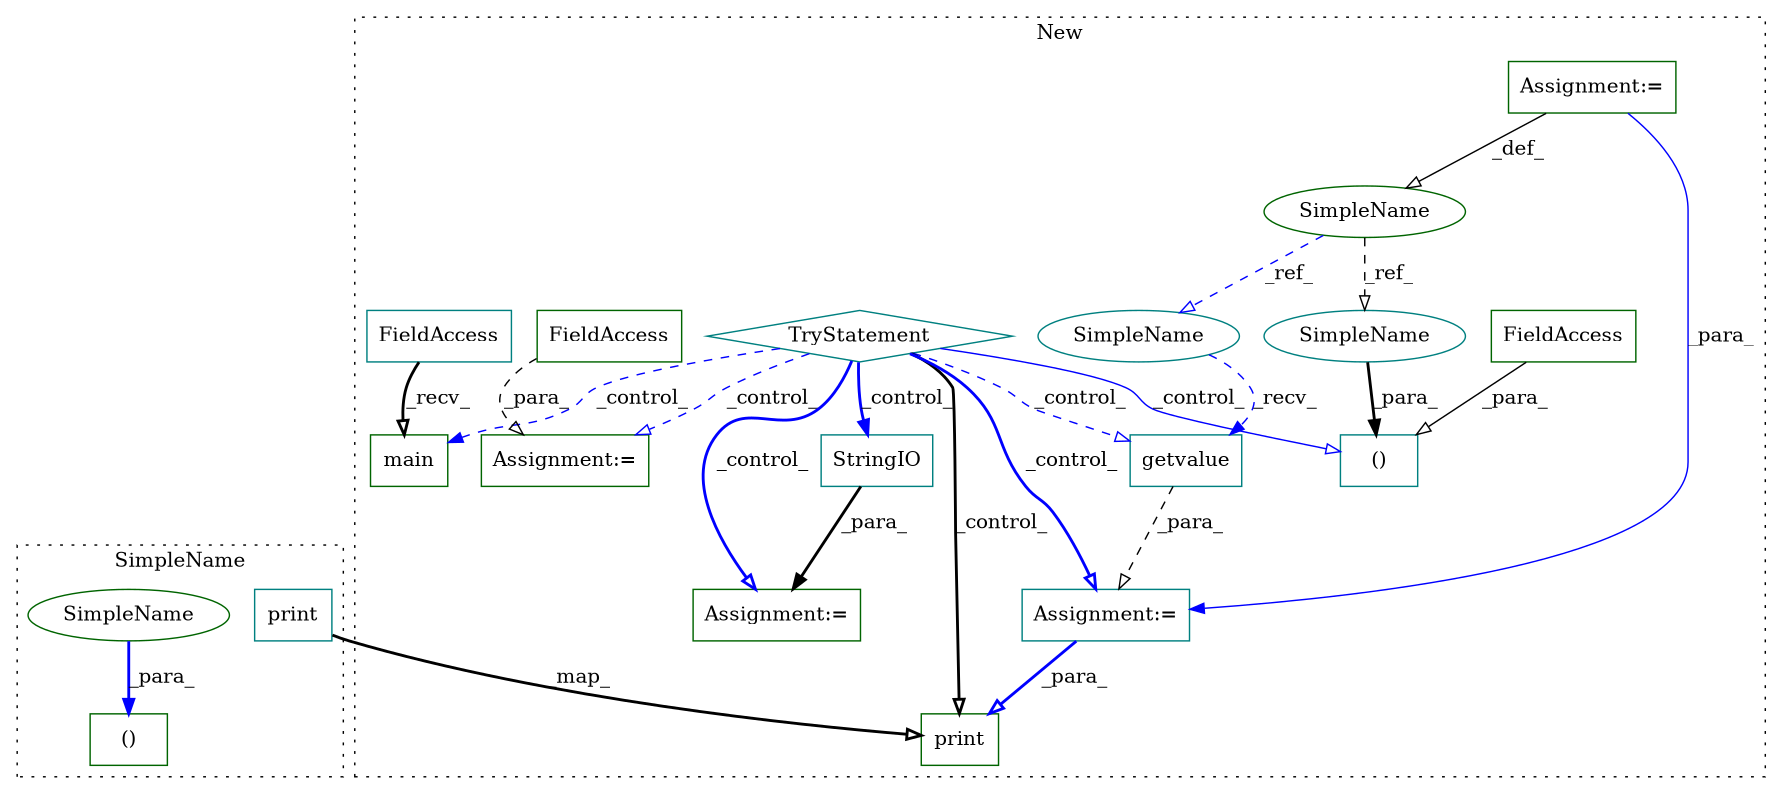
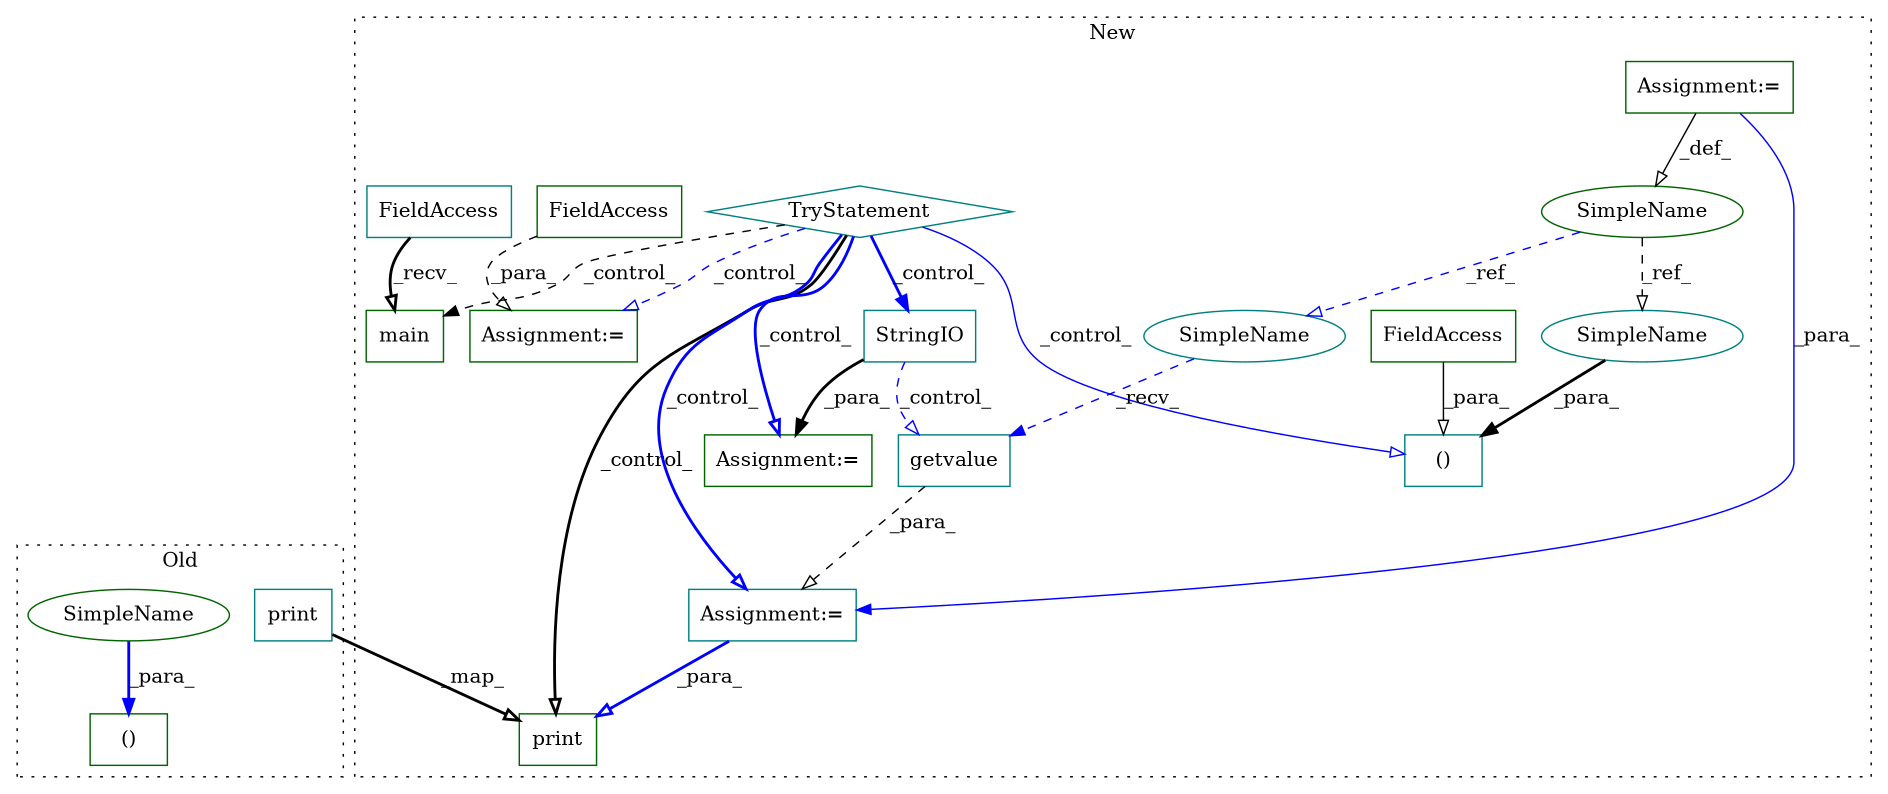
edge "TryStatement" -> "main": color blue -> black
edge "TryStatement" -> "getvalue": now "StringIO" -> "getvalue"
cluster "SimpleName": label "SimpleName" -> "Old"
